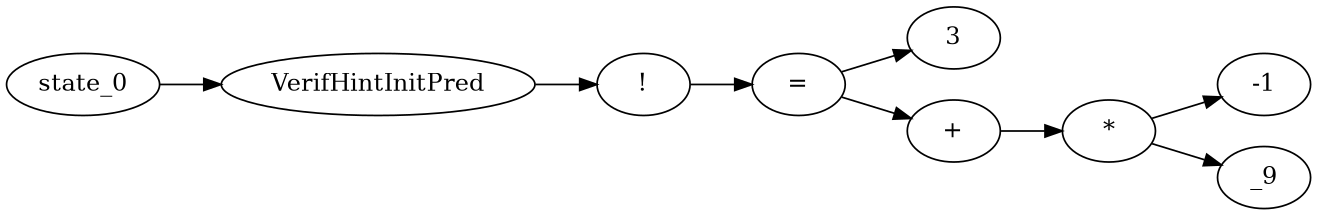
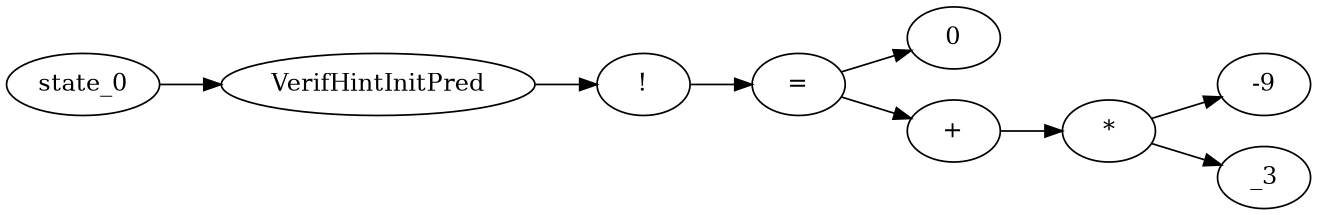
node "3": label "3" -> "0"
node "-1": label "-1" -> "-9"
node "_9": label "_9" -> "_3"
